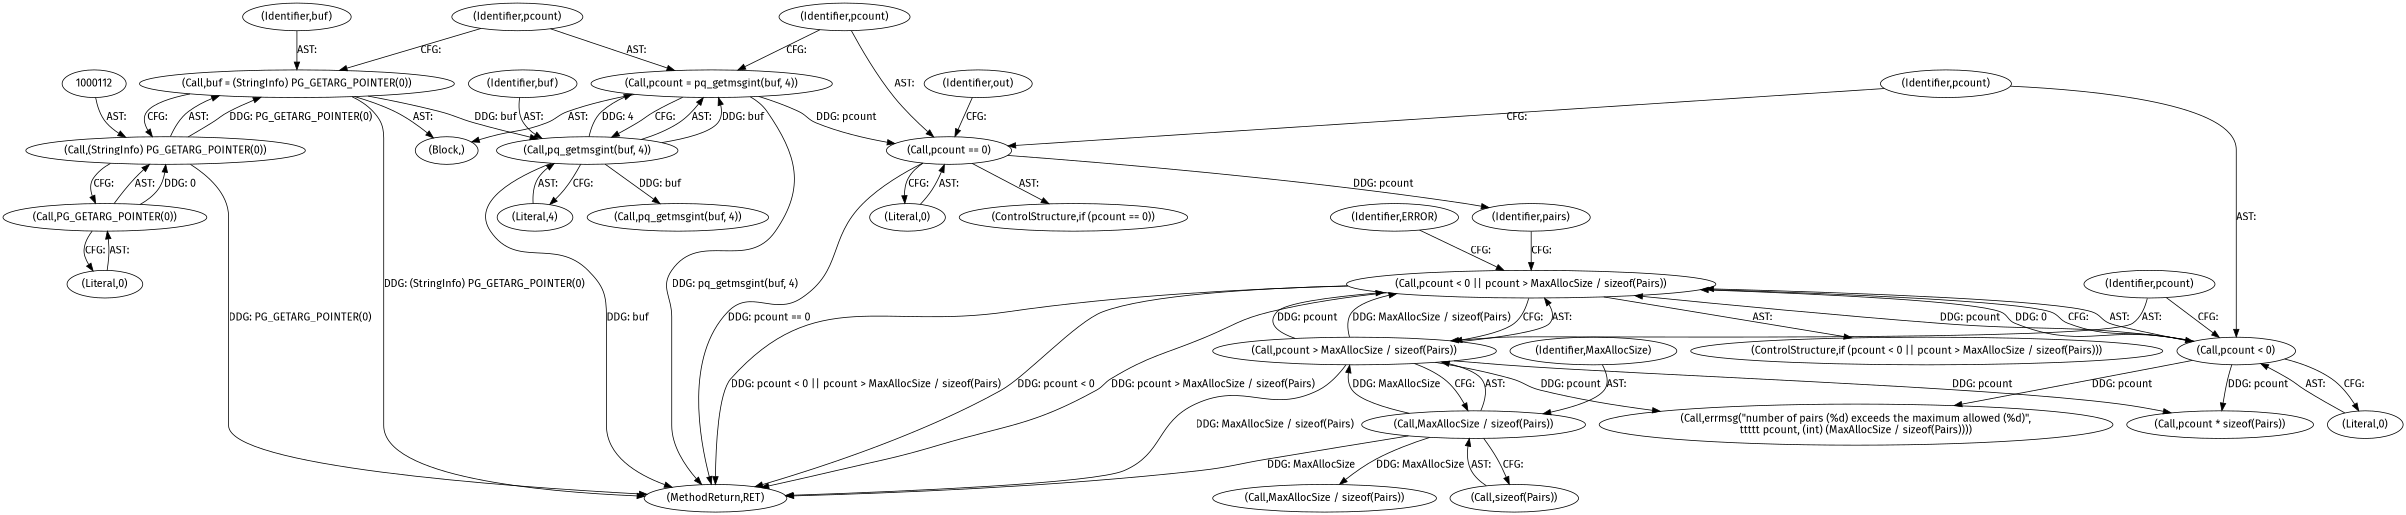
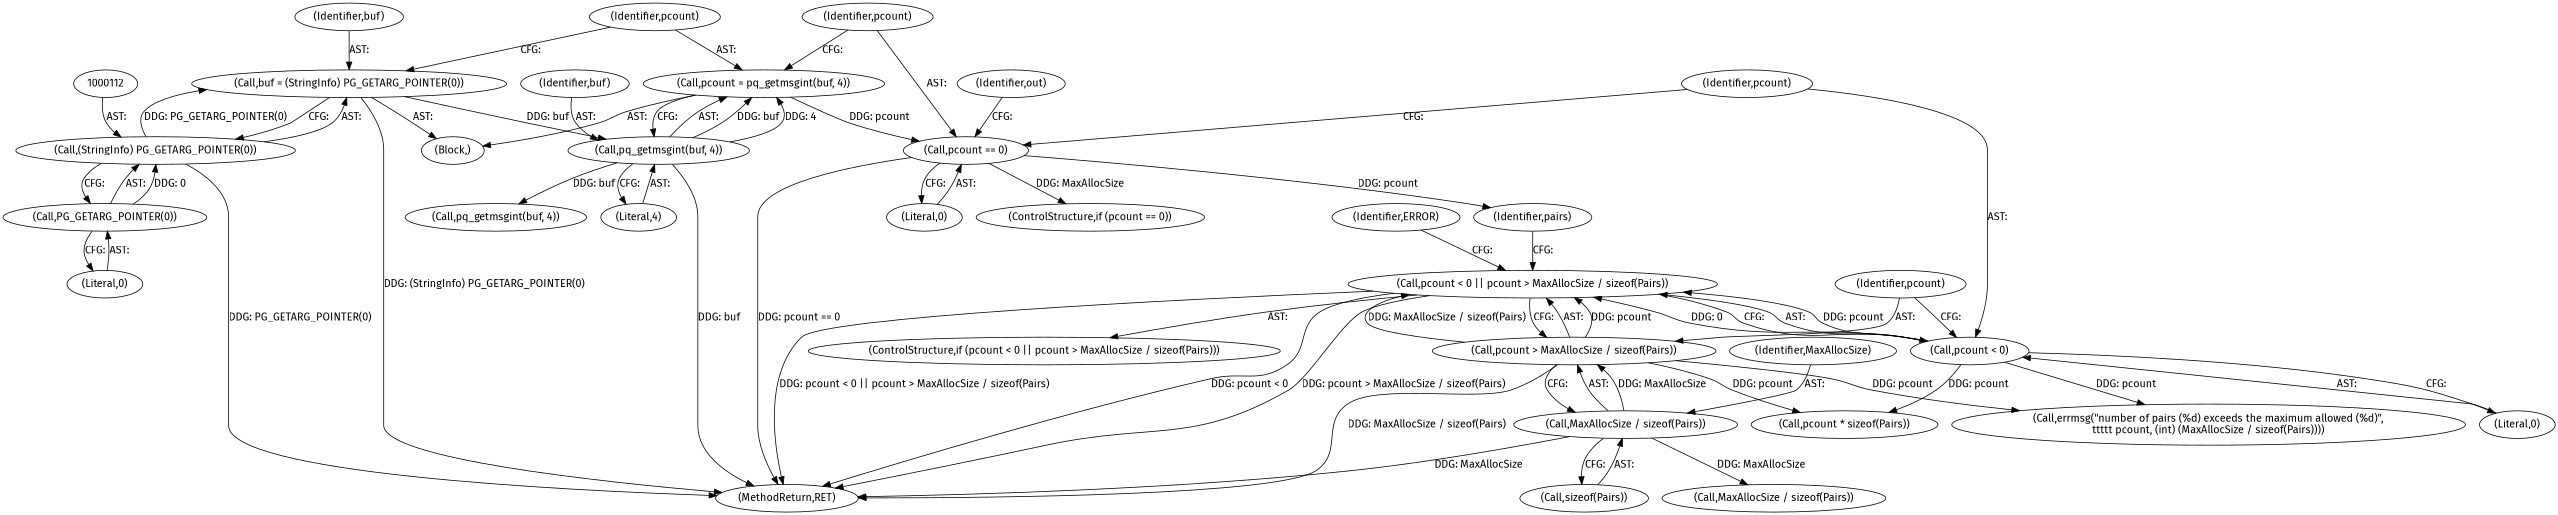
edge "(Call,pcount == 0)" -> "(ControlStructure,if (pcount == 0))": label "AST: " -> "DDG: MaxAllocSize"
edge "(Call,pcount = pq_getmsgint(buf, 4))" -> "(MethodReturn,RET)": removed, label "DDG: pq_getmsgint(buf, 4)"
